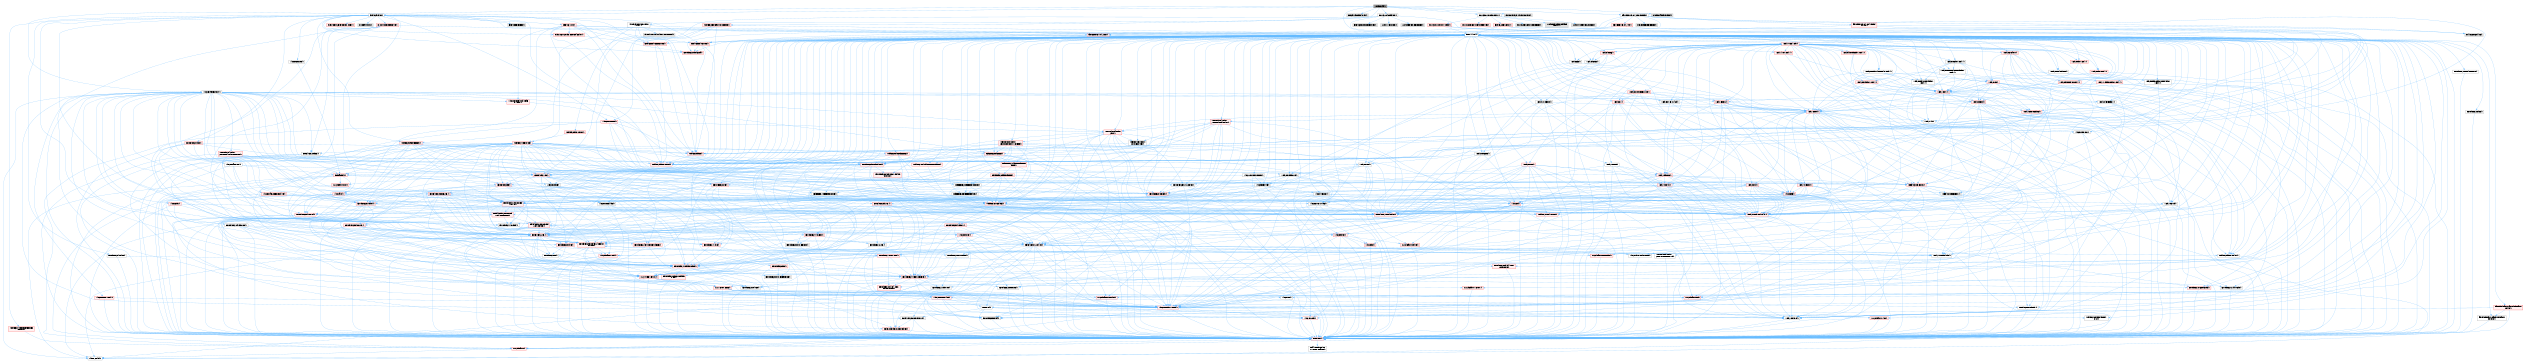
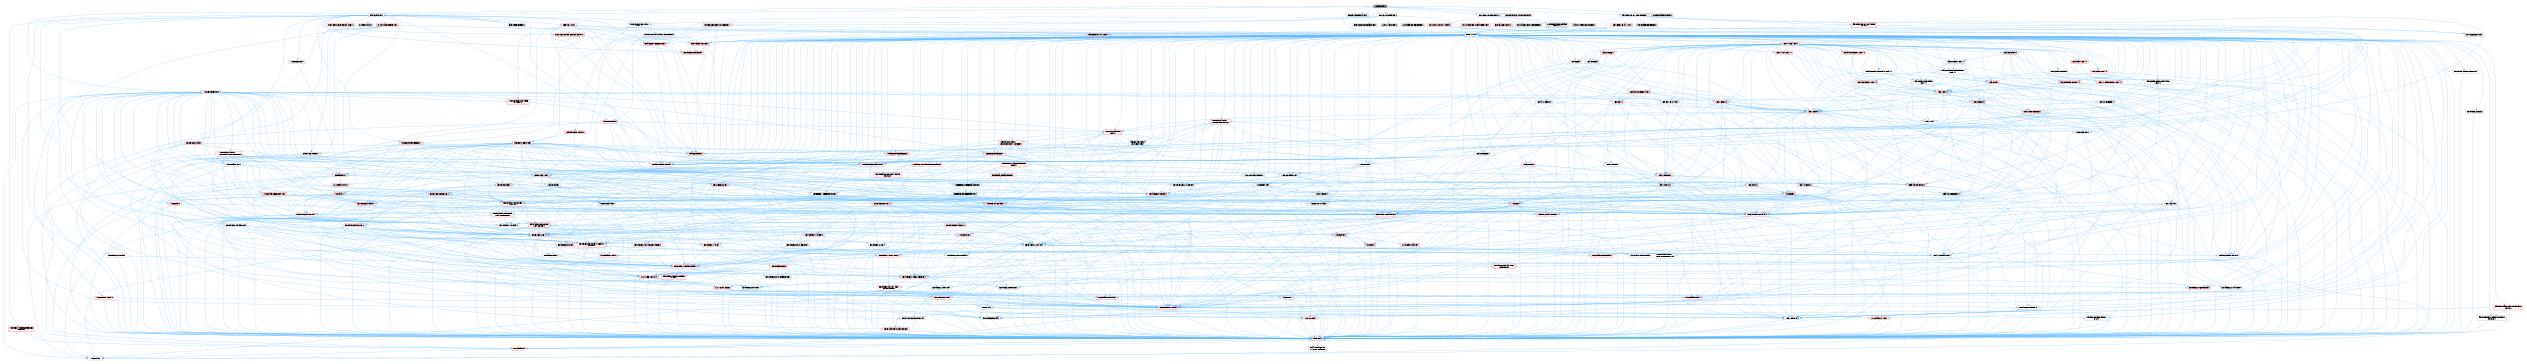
edge "Math/Transform.h" -> "Math/Quat.h": now "Math/Transform.h" -> "Math/RotationMatrix.h"
edge "UObject/UnrealType.h" -> "Serialization/Archive.h": now "UObject/ScriptMacros.h" -> "Serialization/Archive.h"
node "HAL/PlatformMemory.h": removed
node "Library/Build.h": label "Library/Build.h" -> "Misc/Build.h"
